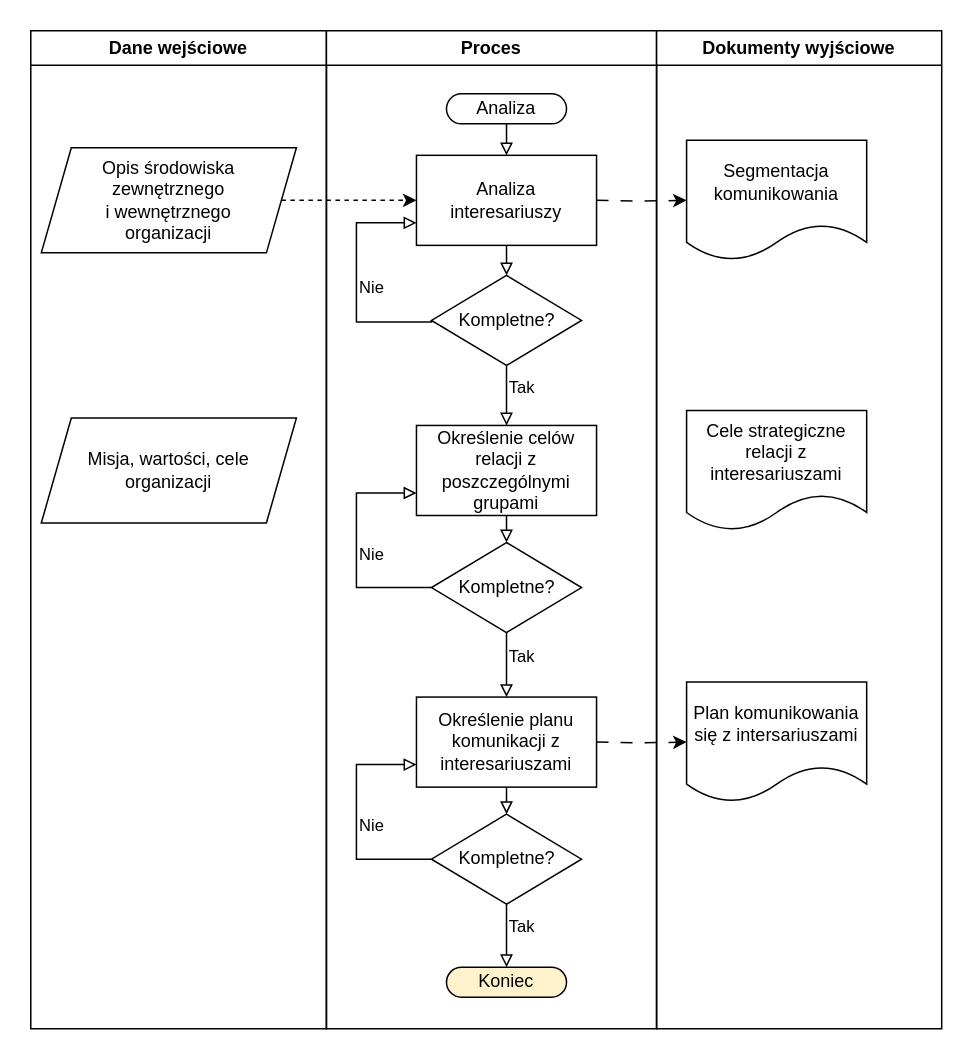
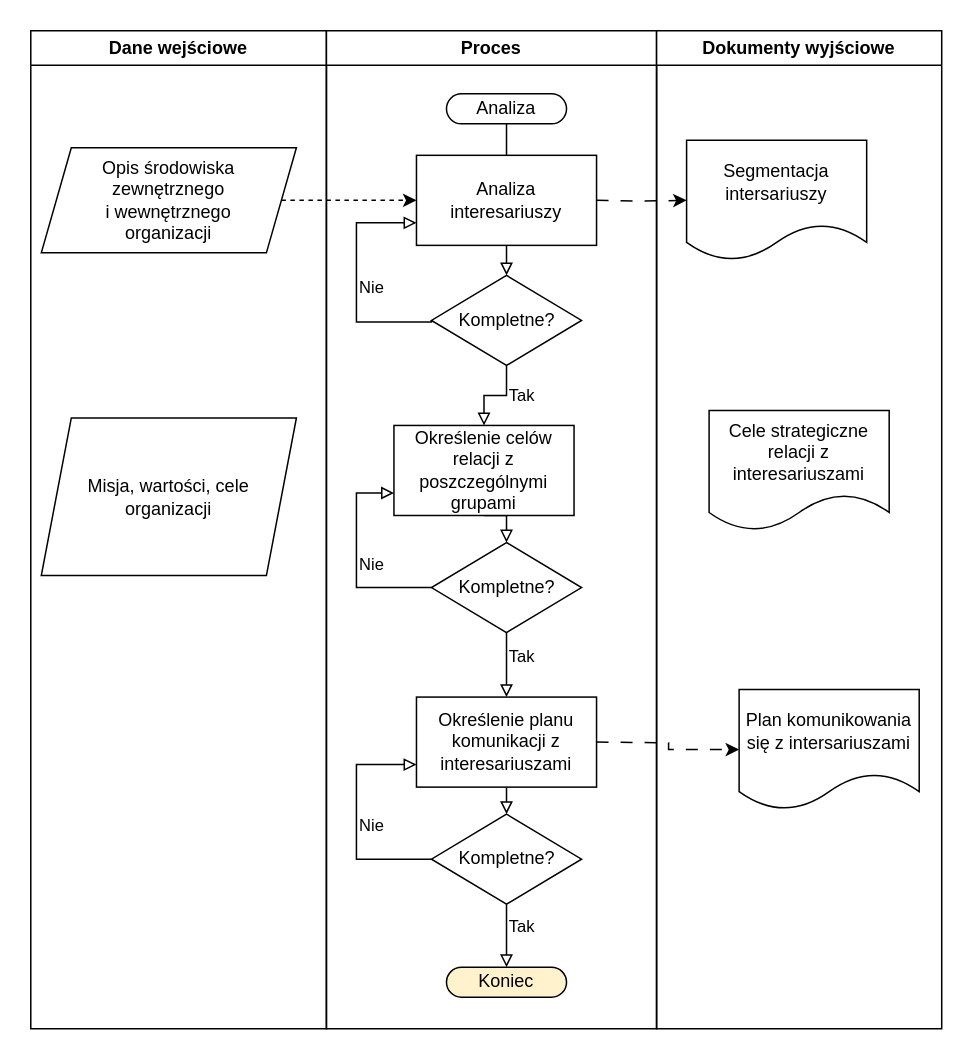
edge "Analiza" -> "Analiza interesariuszy": arrowhead block -> none
node "Segmentacja komunikowania": label "Segmentacja komunikowania" -> "Segmentacja intersariuszy"
node "Misja, wartości, cele organizacji": size 255x105 -> 255x158
node "Określenie celów relacji z poszczególnymi grupami": moved (506, 470) -> (484, 470)
node "Cele strategiczne relacji z interesariuszami": moved (776, 470) -> (799, 470)
node "Plan komunikowania się z intersariuszami": moved (776, 742) -> (829, 749)
